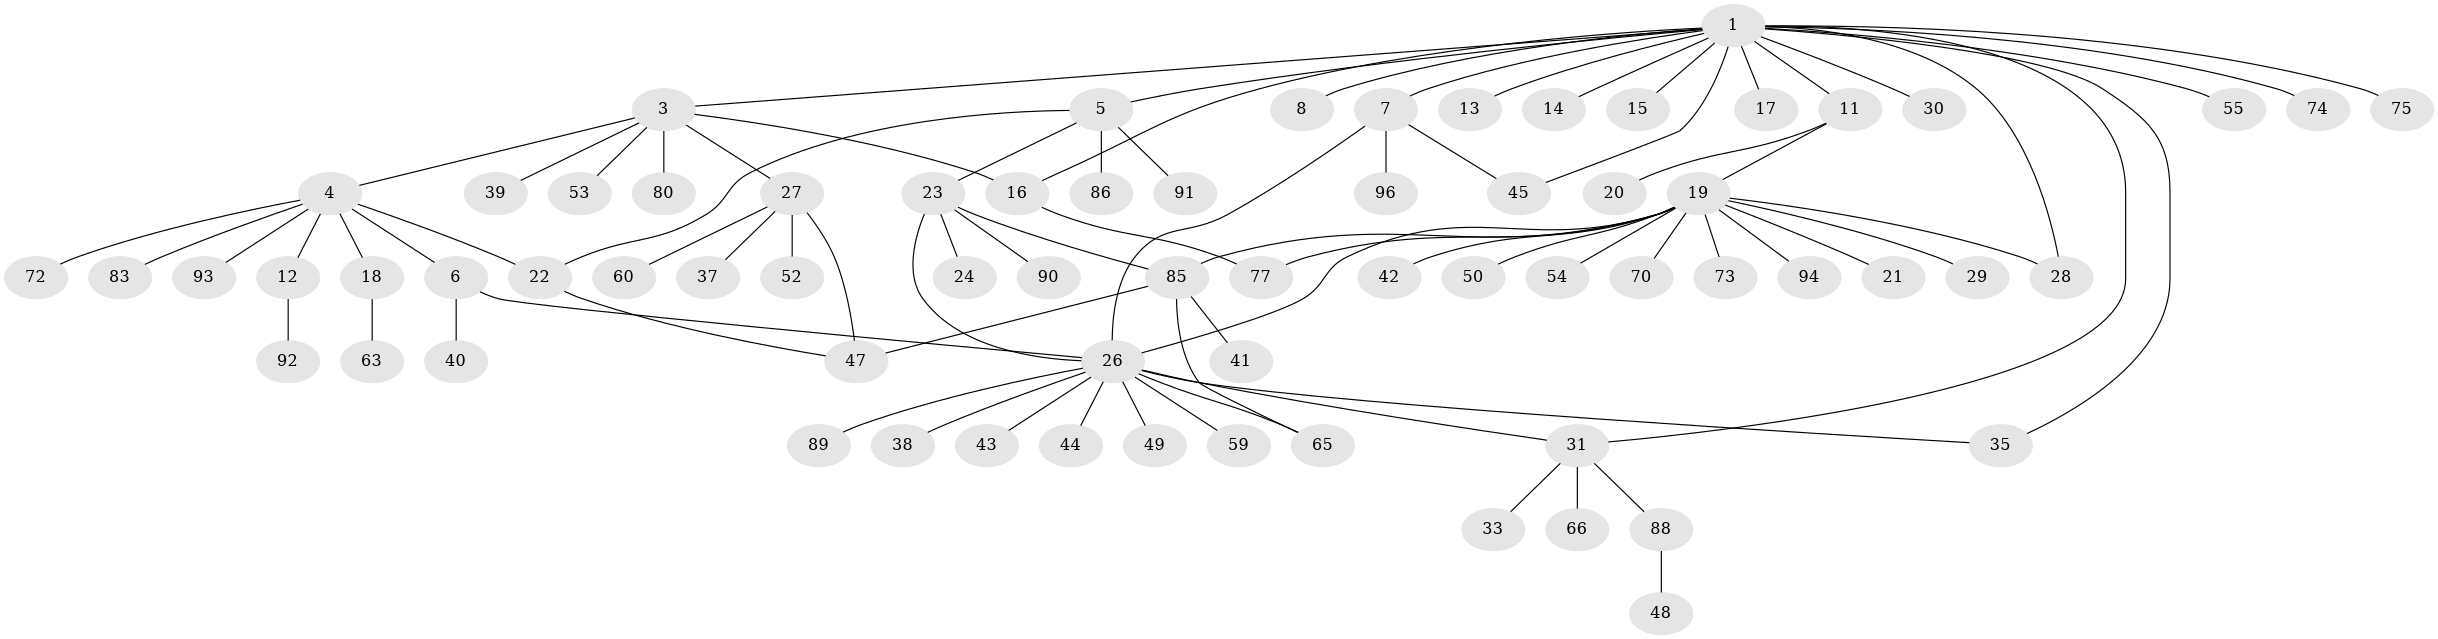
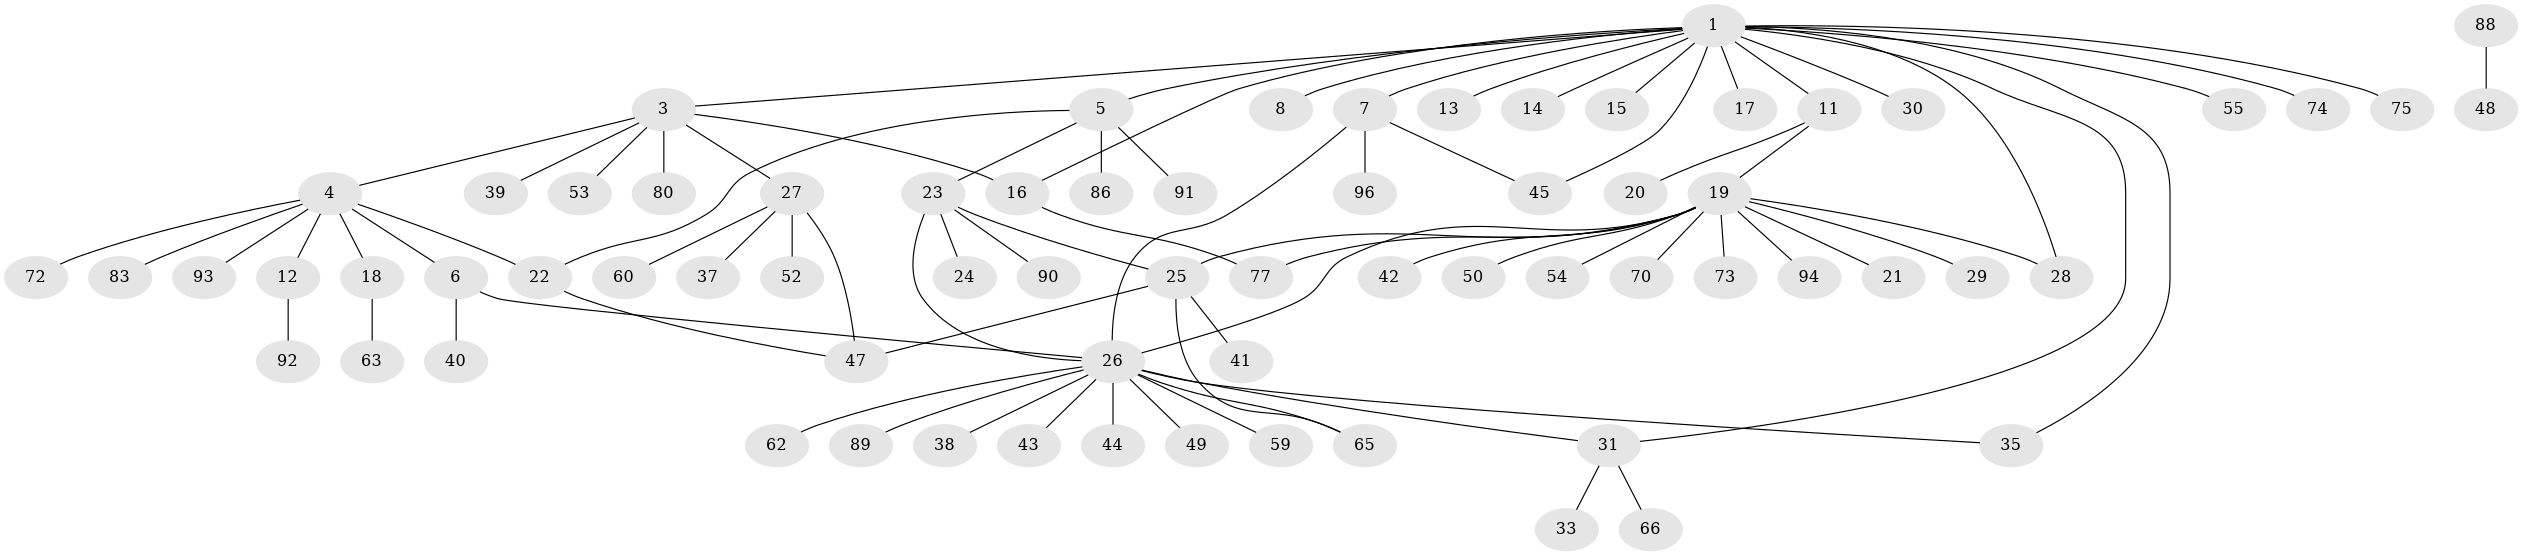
node "85": label "85" -> "25"
node "62": added
edge "31" -- "88": removed
